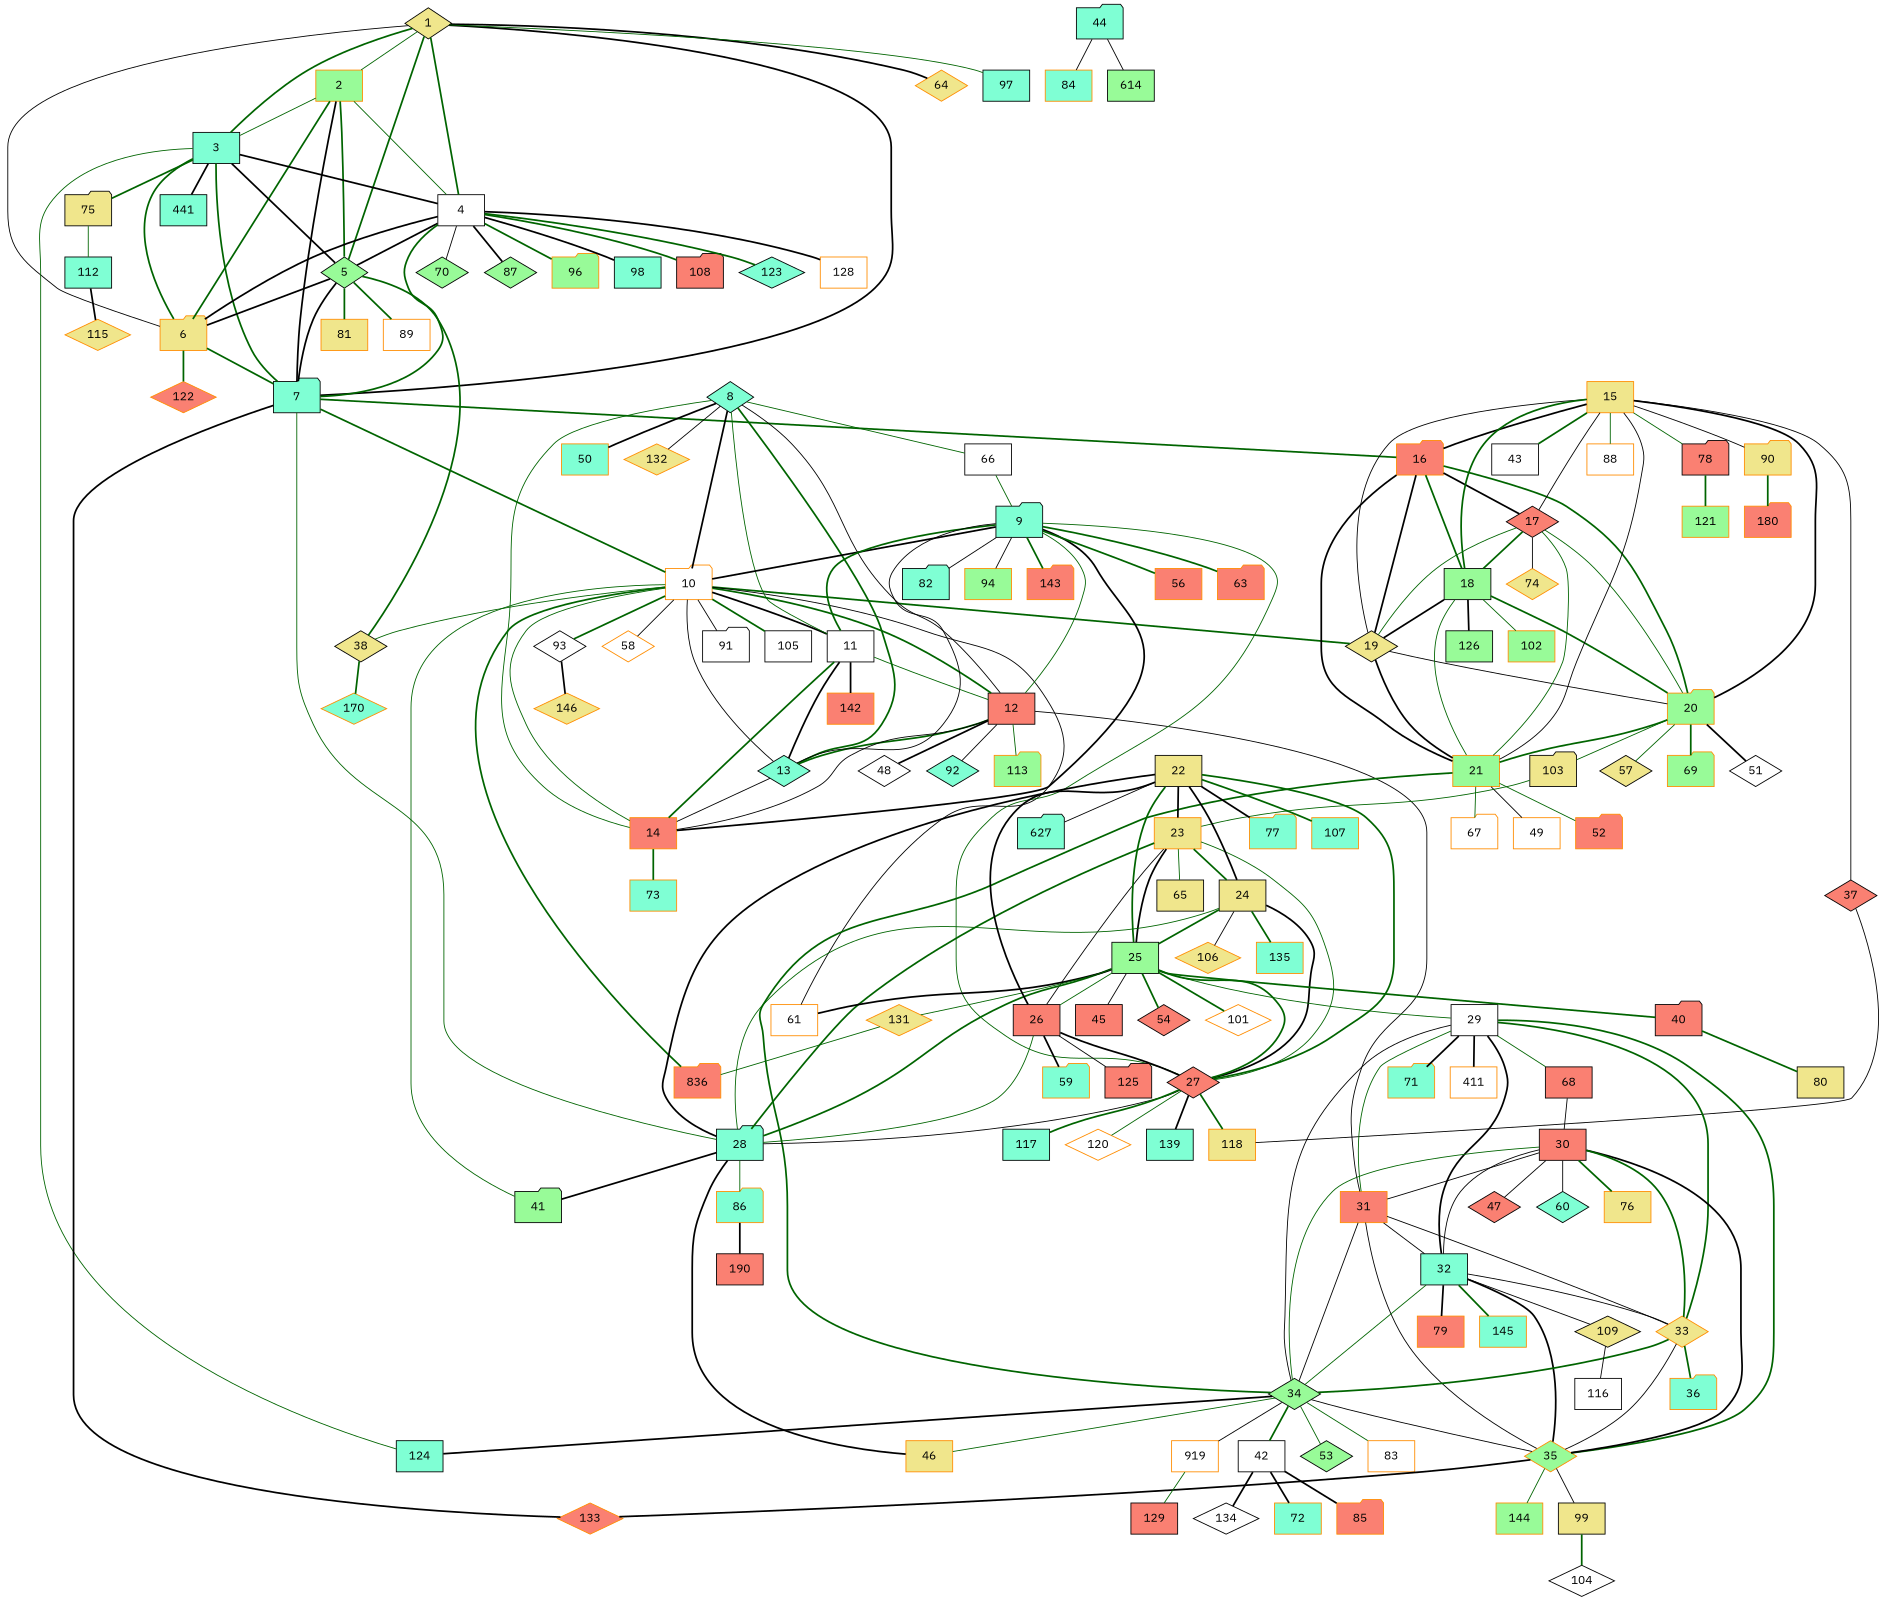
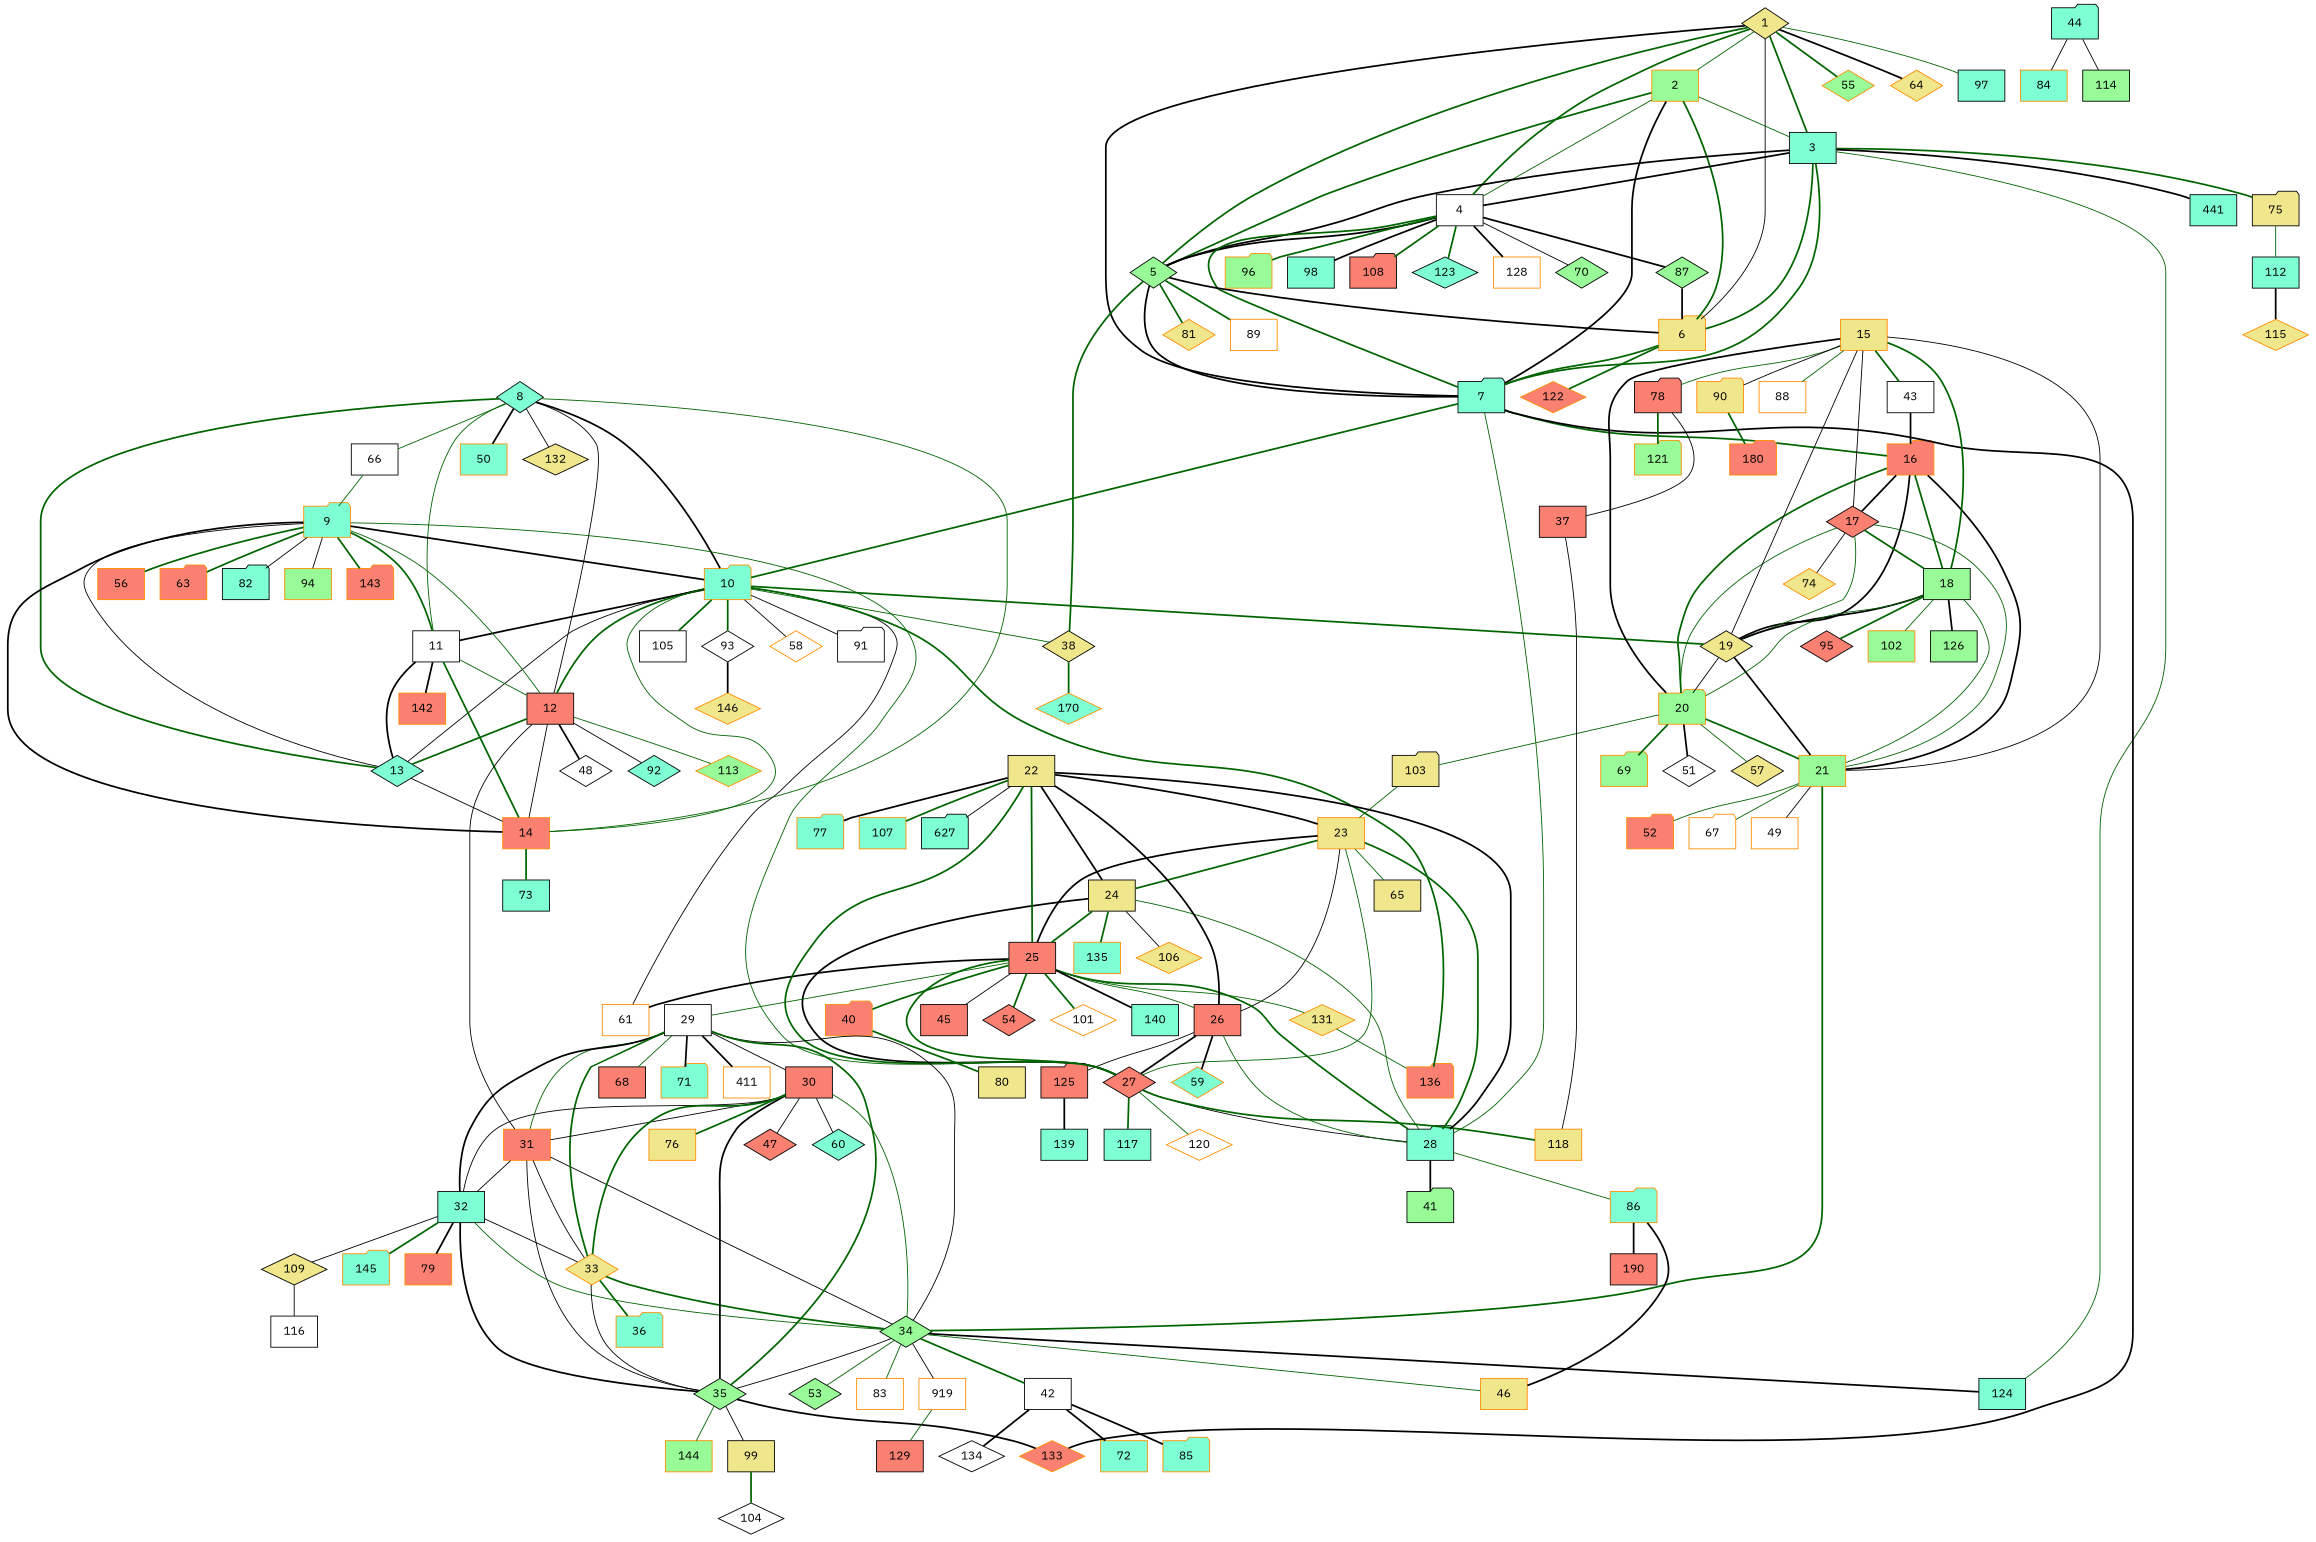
node "614": label "614" -> "114"
node "55": added
edge "4" -- "6": now "87" -- "6"
node "81": shape box -> diamond
edge "15" -- "16": now "43" -- "16"
node "132": color darkorange -> black
node "9": color black -> darkorange
node "121": shape box -> folder
edge "15" -- "37": now "78" -- "37"
node "10": fillcolor white -> aquamarine
edge "18" -- "20": style bold -> solid
node "95": added
node "113": shape folder -> diamond
edge "10" -- "41": removed
node "73": color darkorange -> black
node "37": shape diamond -> box
node "25": fillcolor palegreen -> salmon
node "140": added
node "40": color black -> darkorange
node "836": label "836" -> "136"
node "59": shape folder -> diamond
edge "27" -- "139": now "125" -- "139"
edge "68" -- "30": now "29" -- "30"
node "145": shape box -> folder
edge "28" -- "46": now "86" -- "46"
node "35": color darkorange -> black
node "85": fillcolor salmon -> aquamarine
